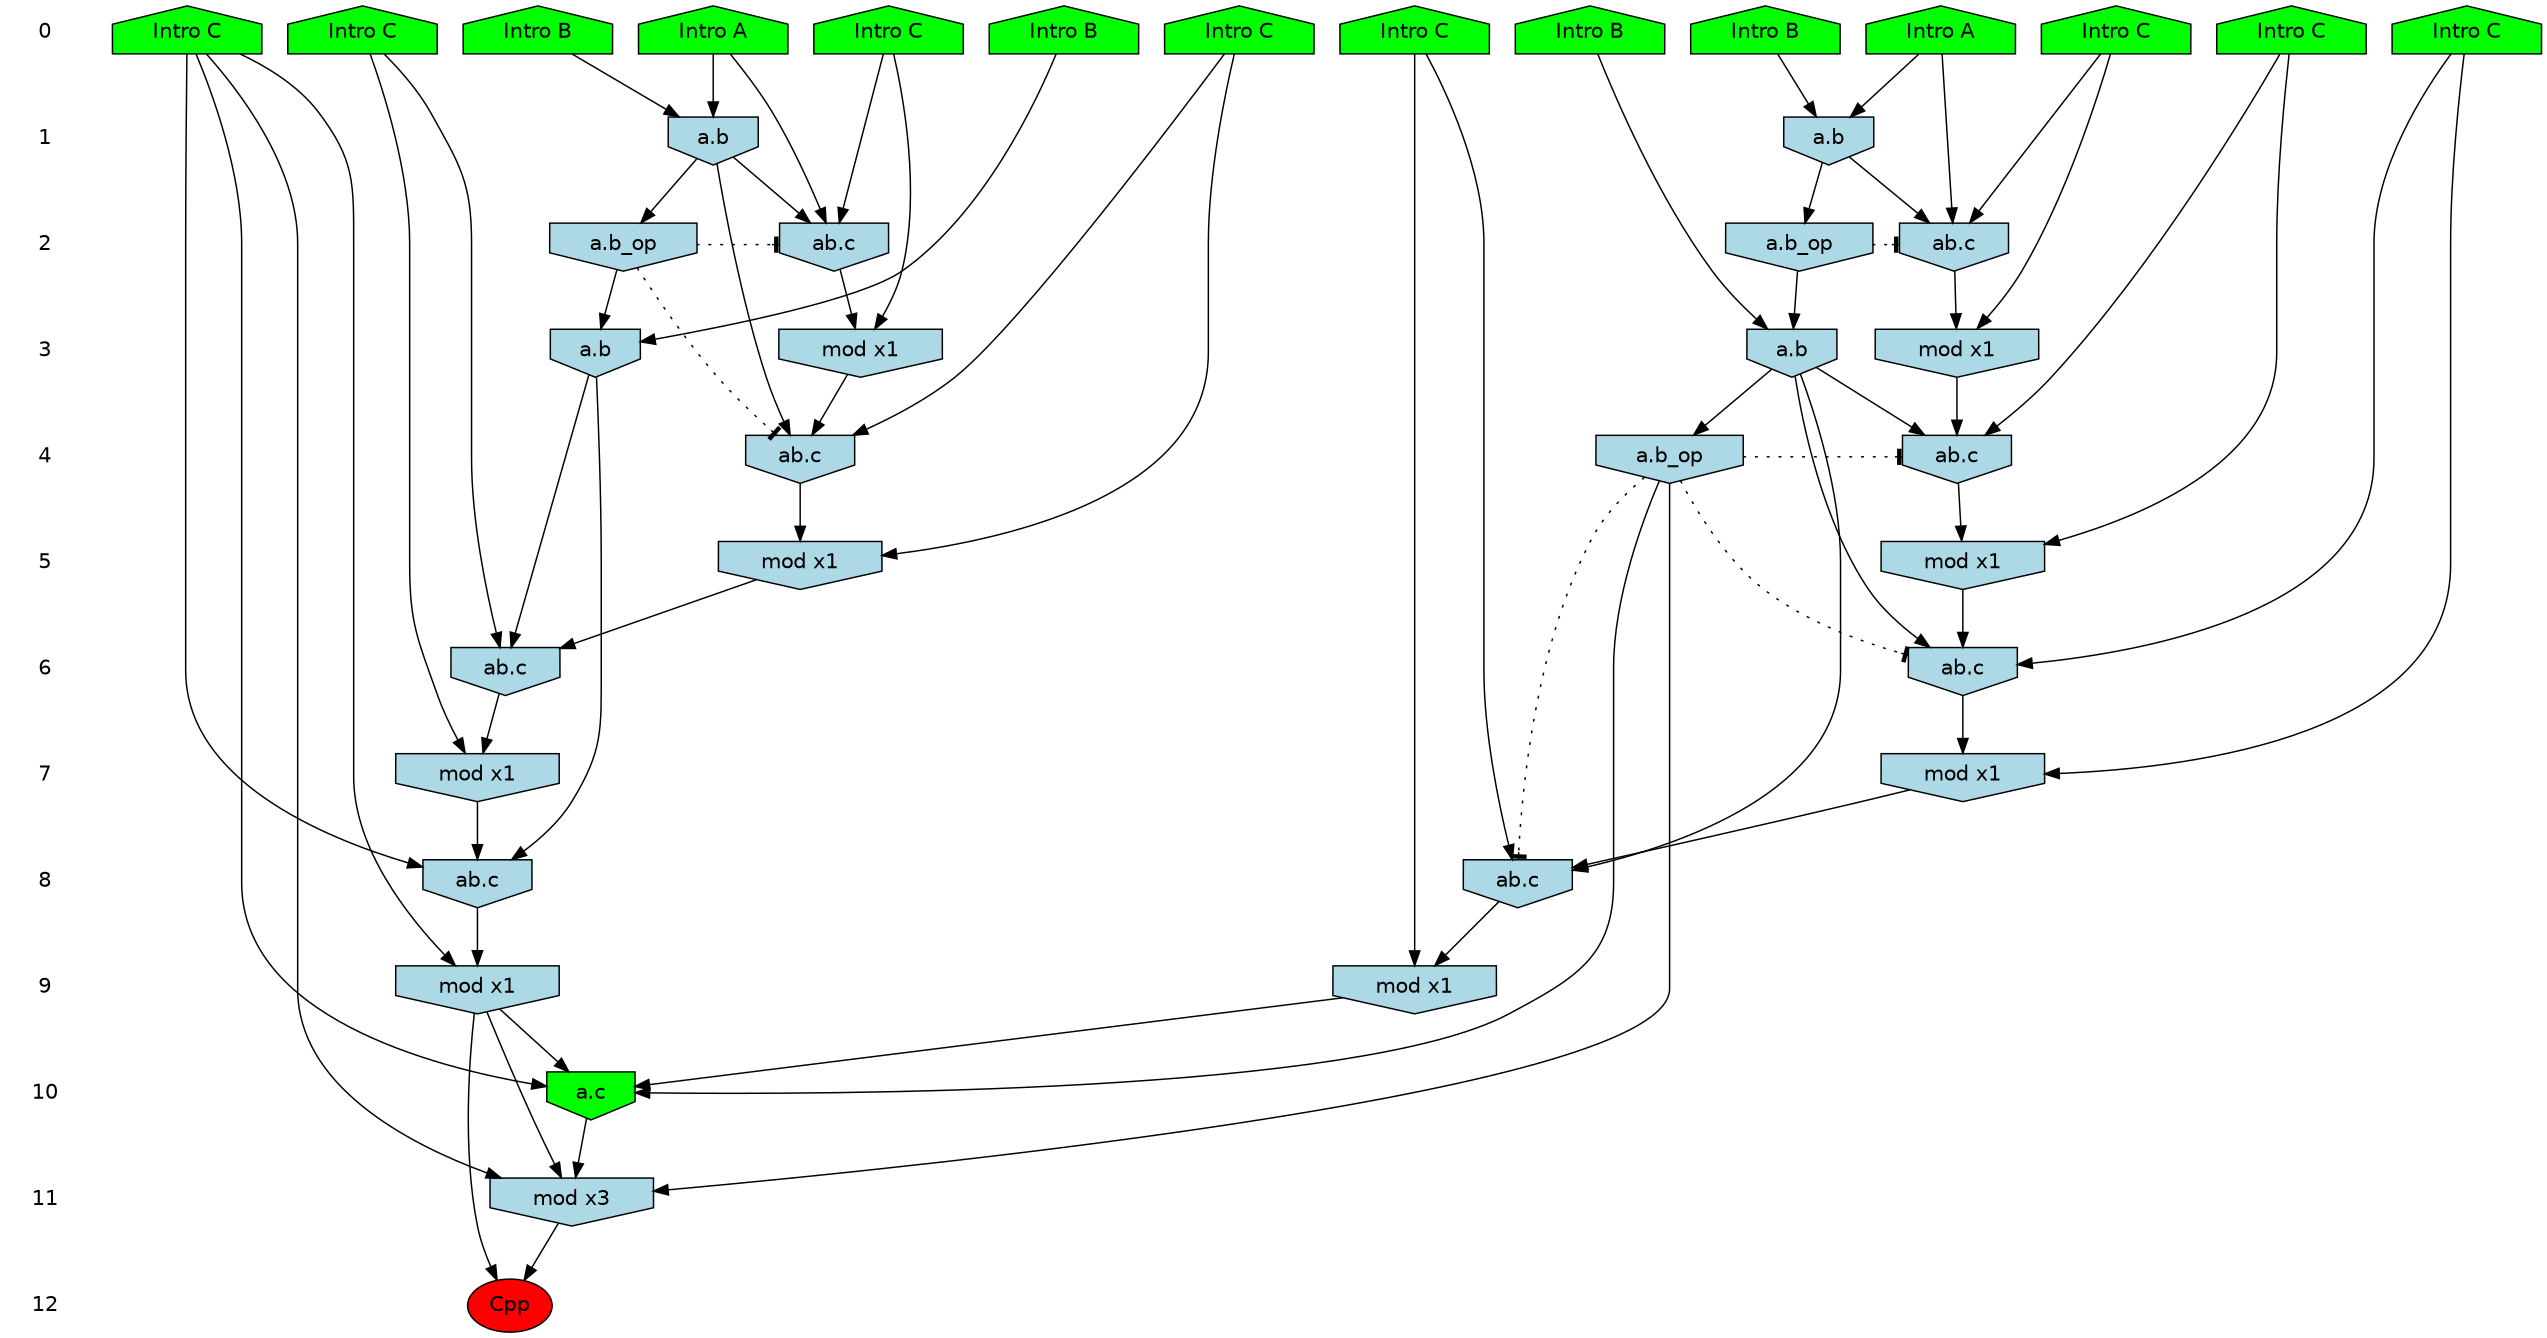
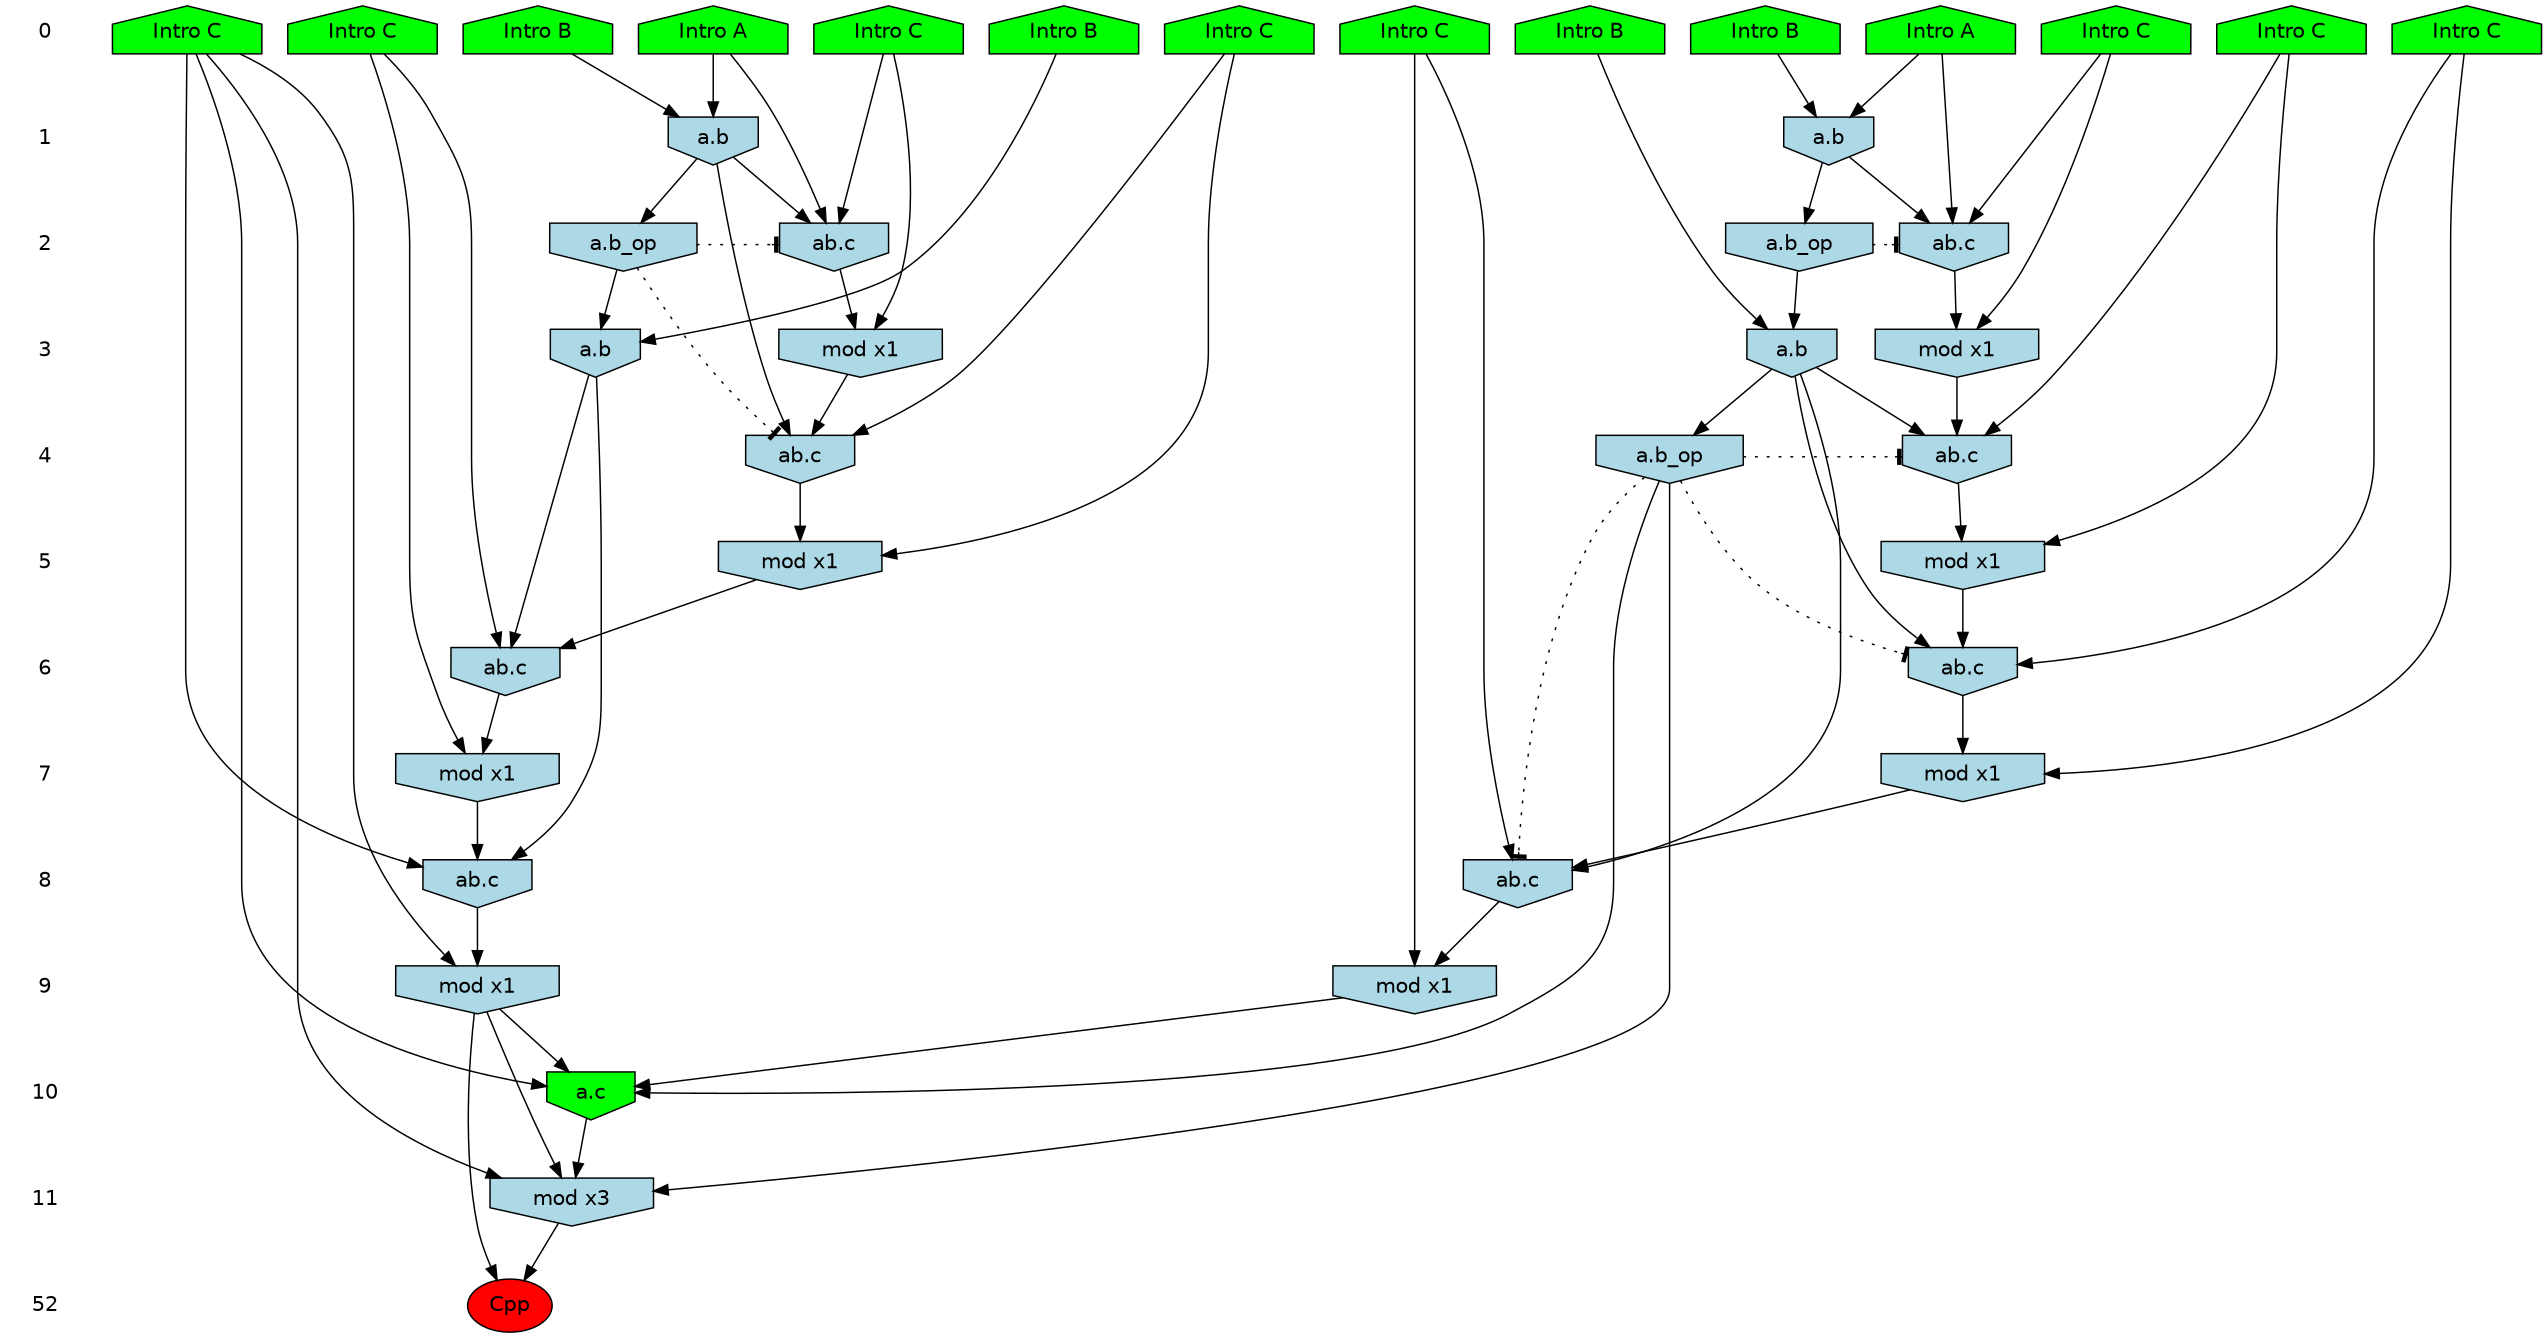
node "12": label "12" -> "52"
